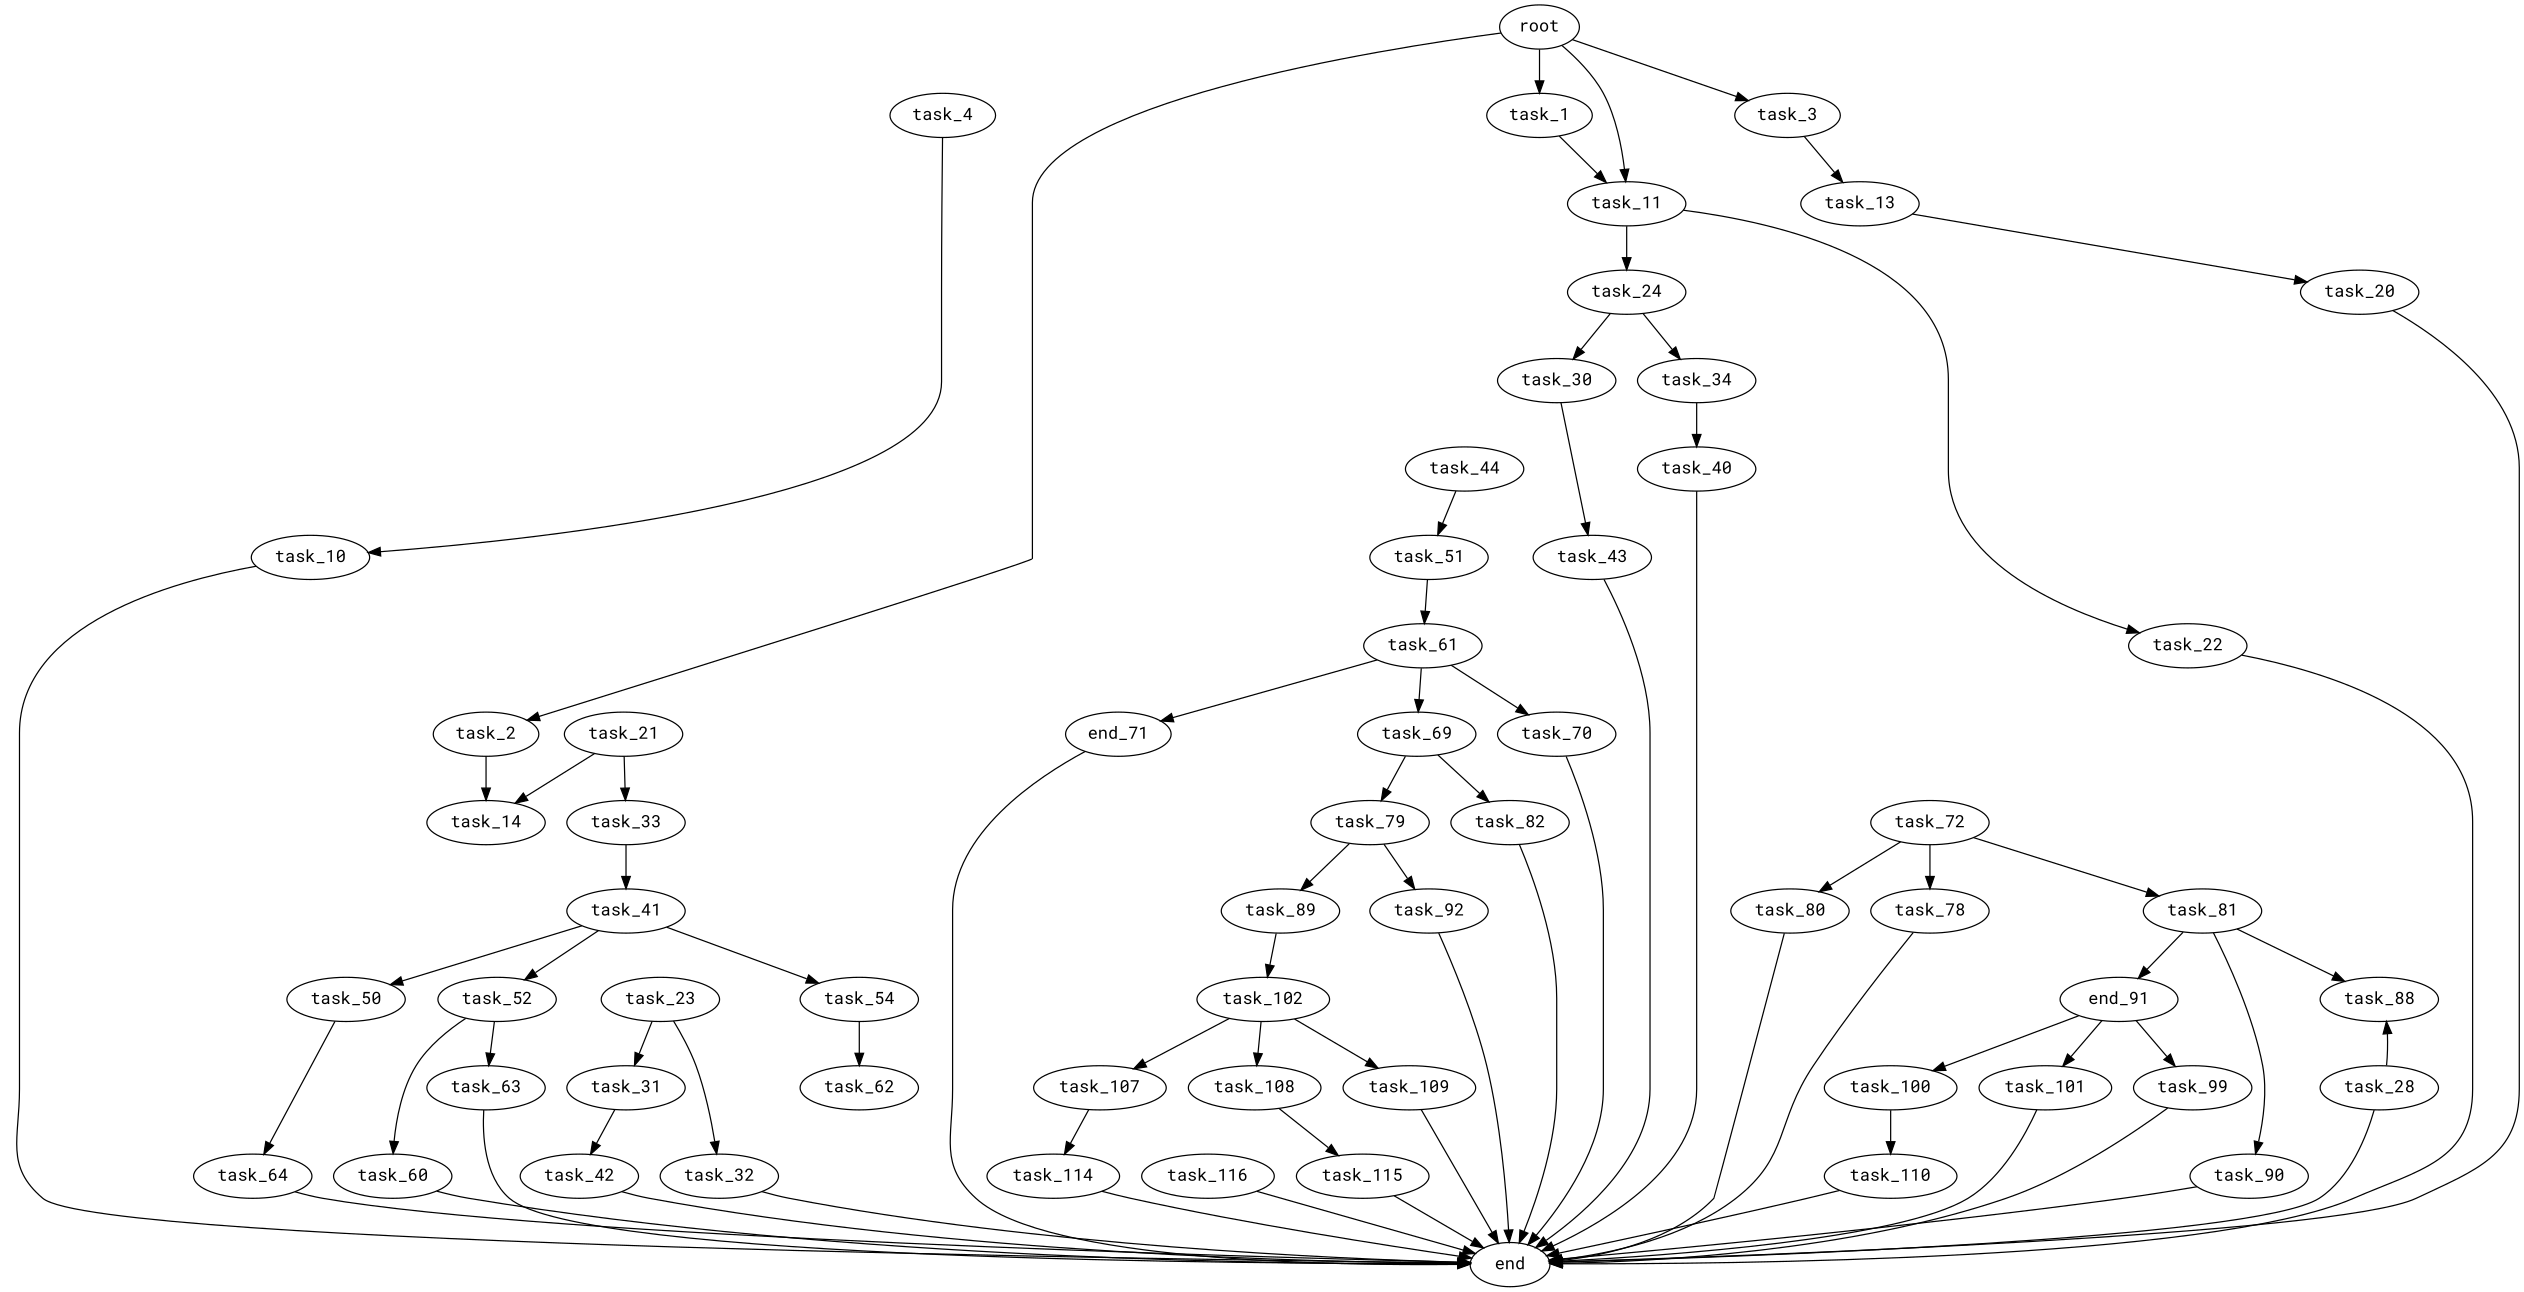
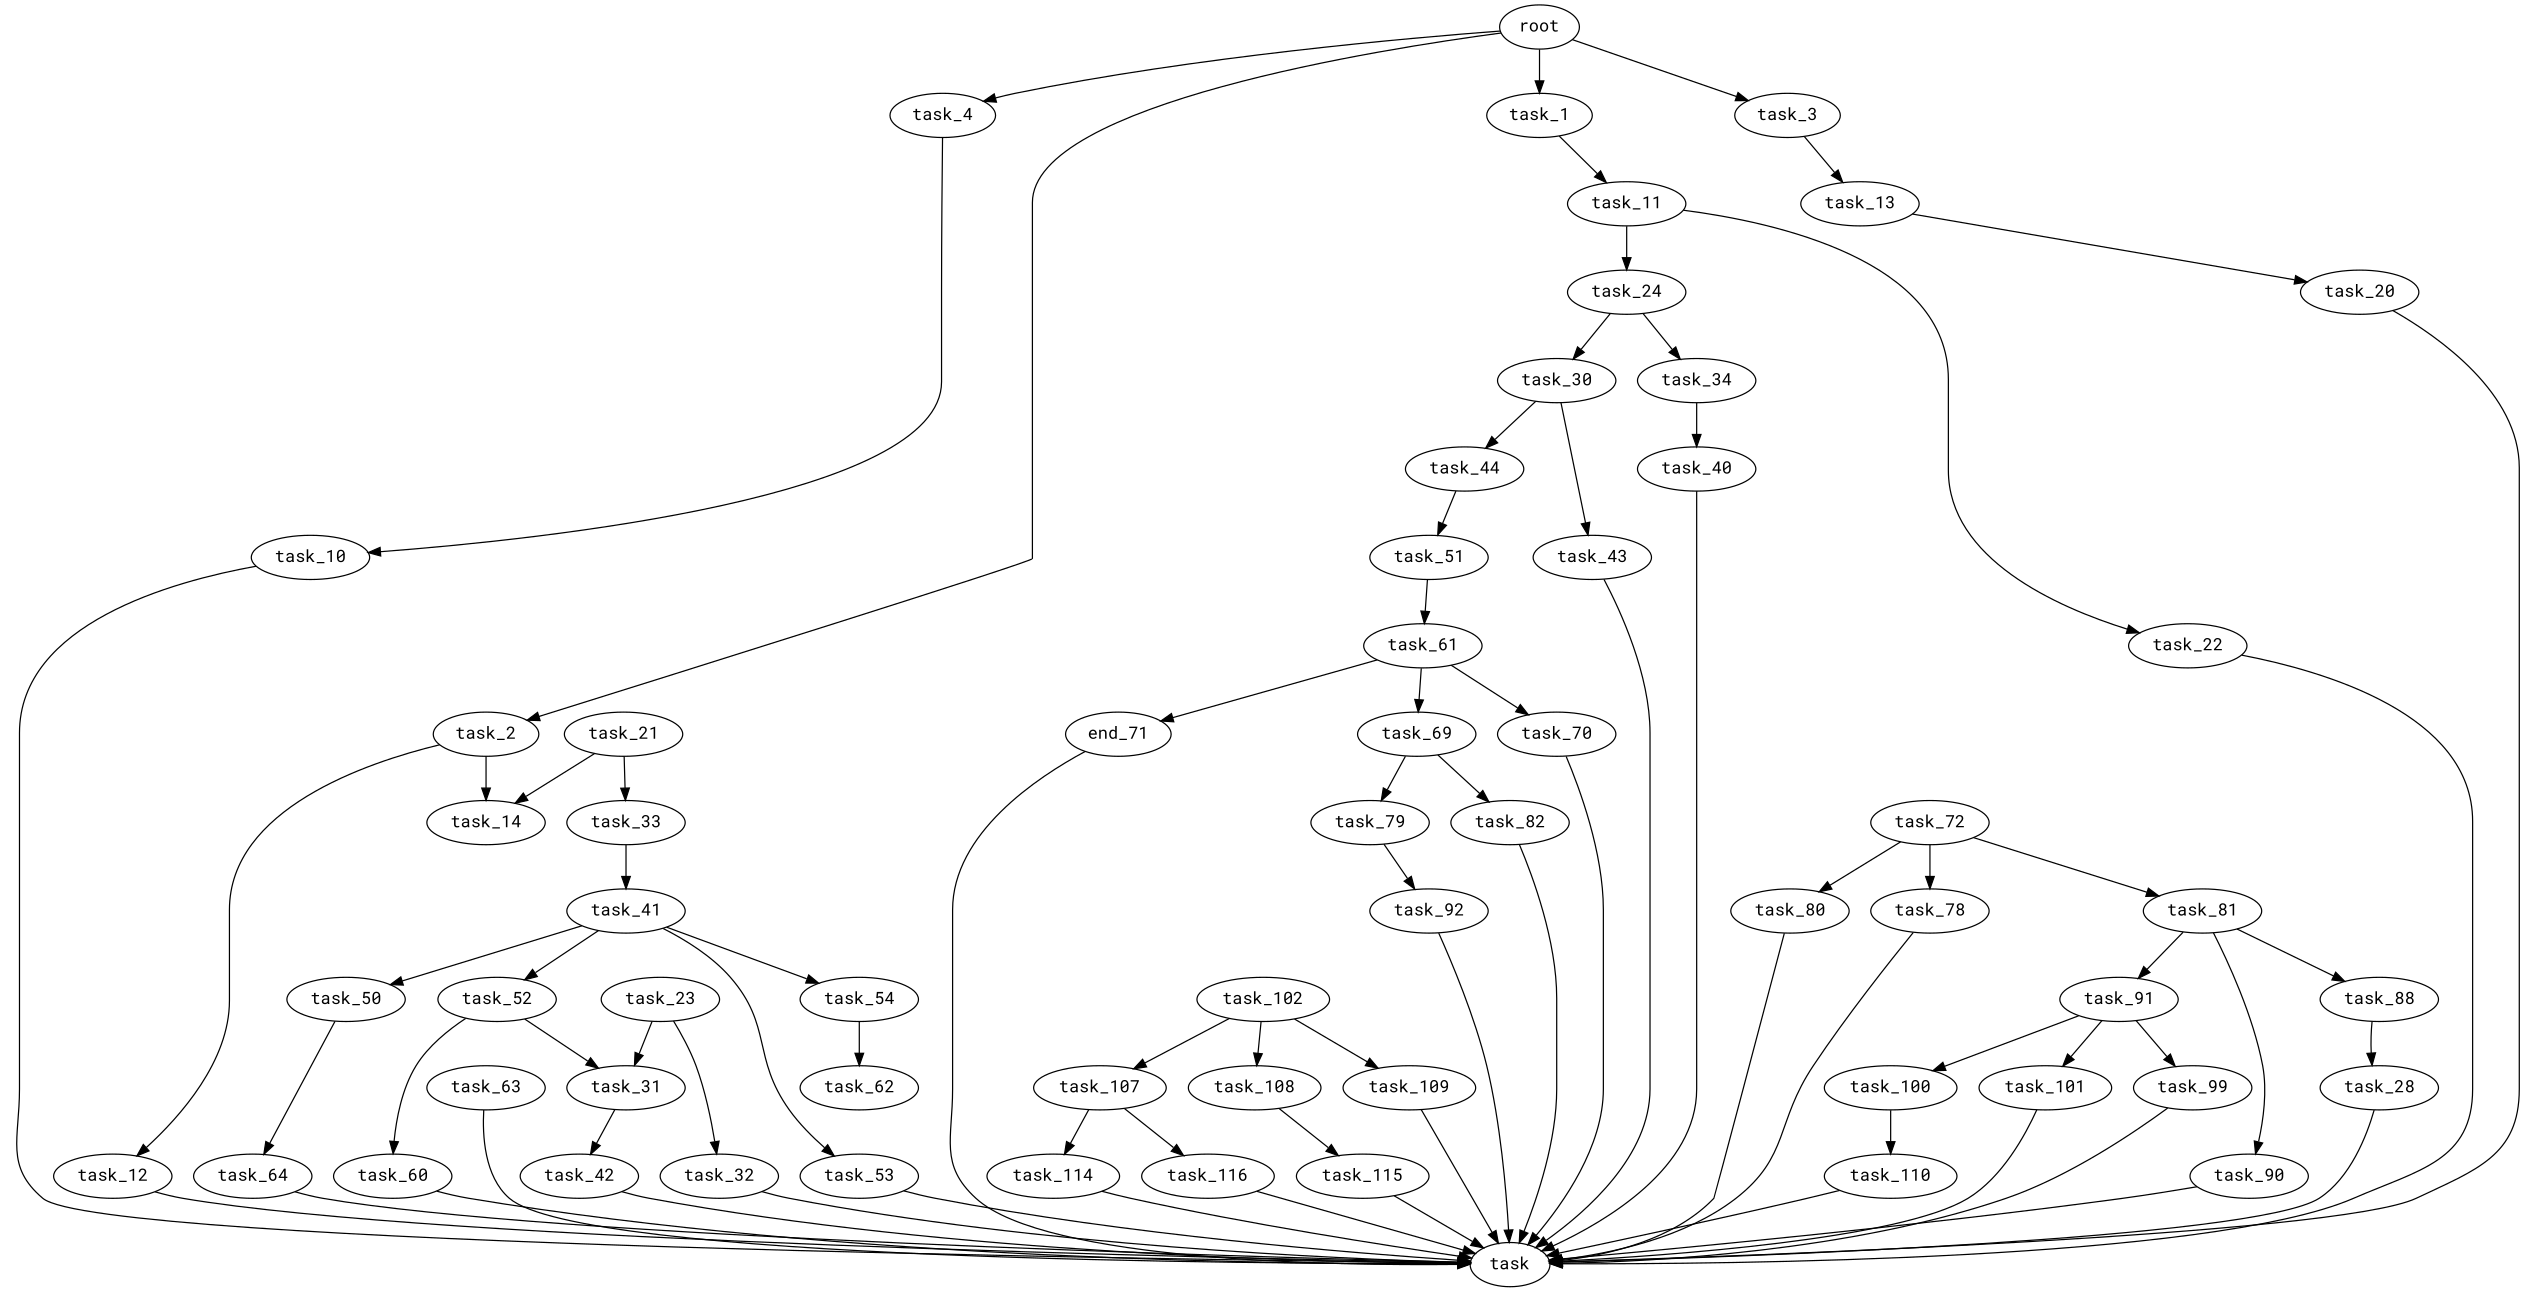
edge "root" -> "task_11": now "root" -> "task_4"
edge "task_30" -> "task_44": added
node "task_89": removed
node "end_91": label "end_91" -> "task_91"
edge "task_52" -> "task_63": now "task_52" -> "task_31"
edge "task_28" -> "task_88": reversed
edge "task_107" -> "task_116": added
node "task_12": added
node "task_53": added
node "end": label "end" -> "task"
